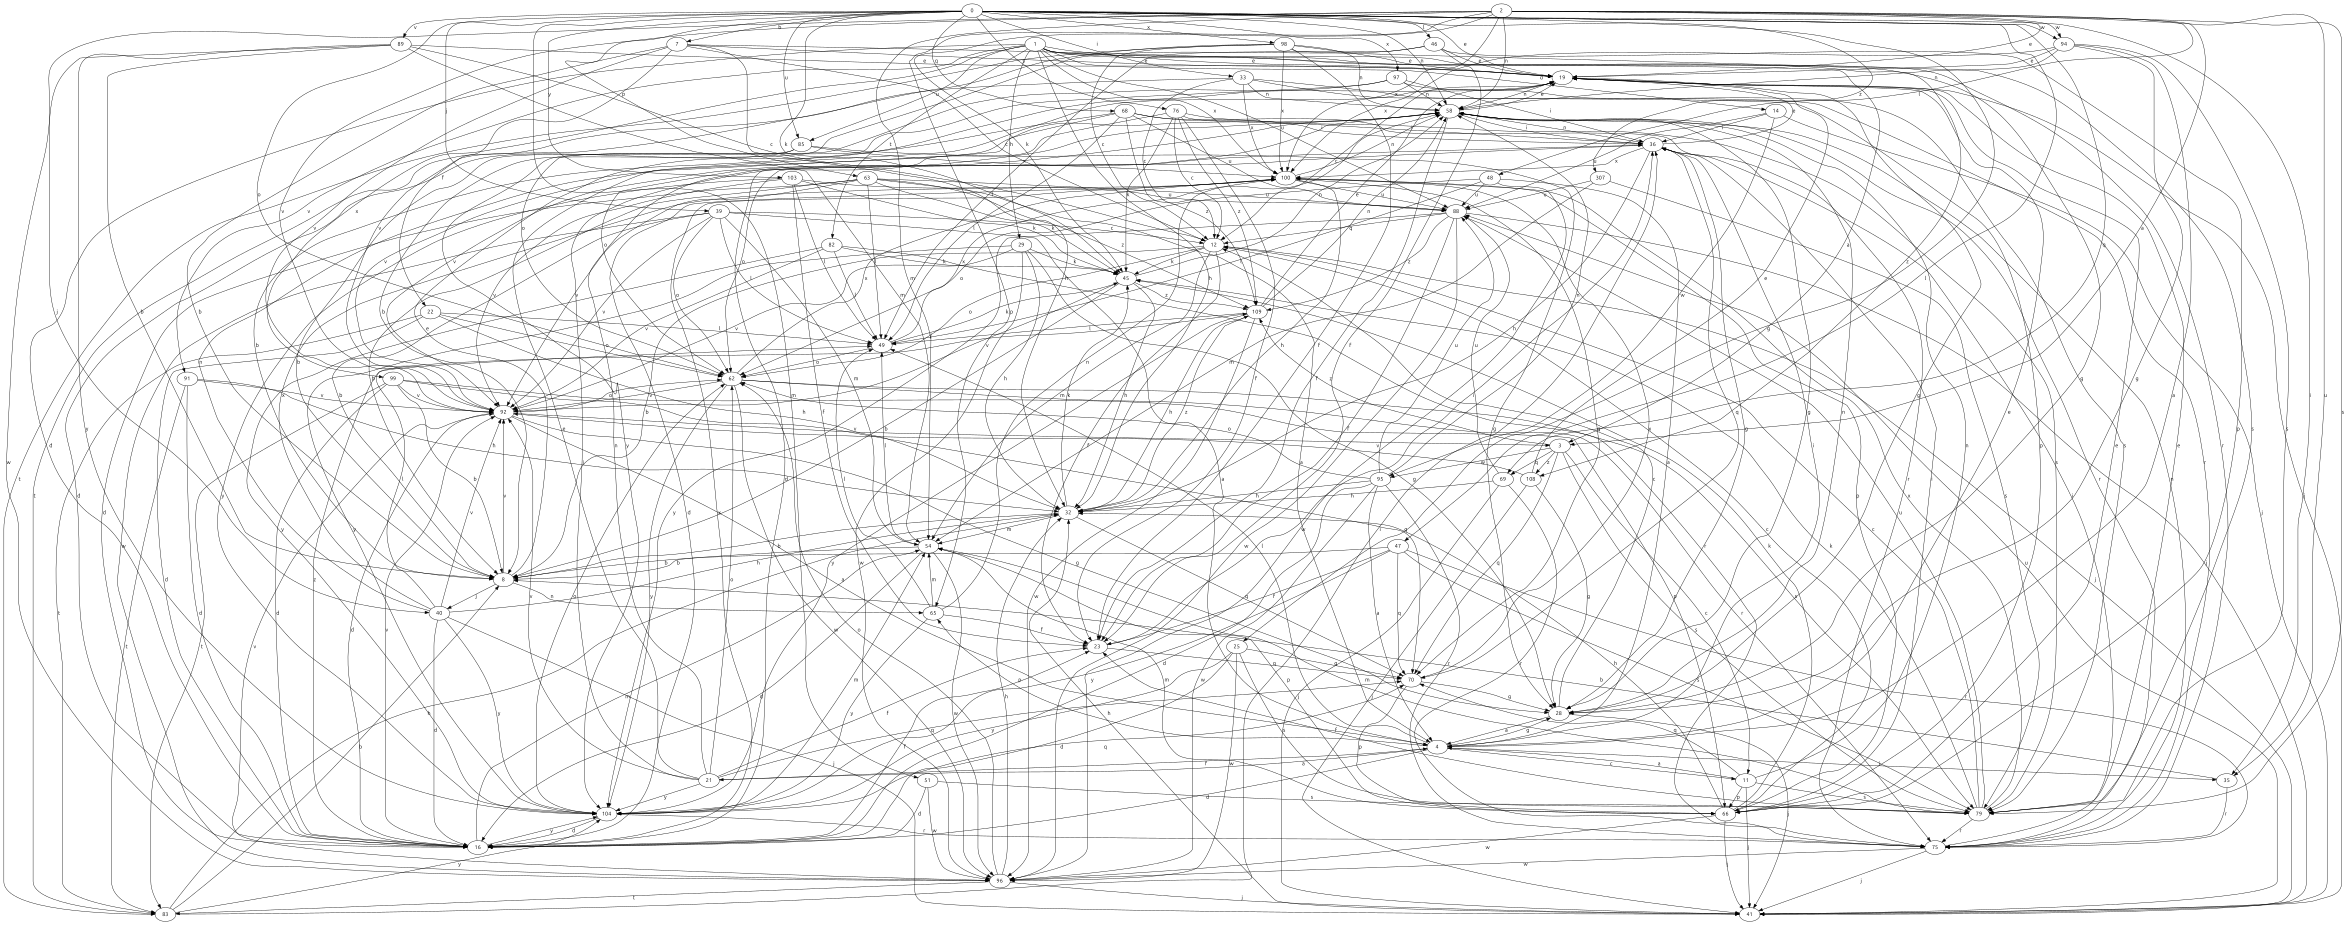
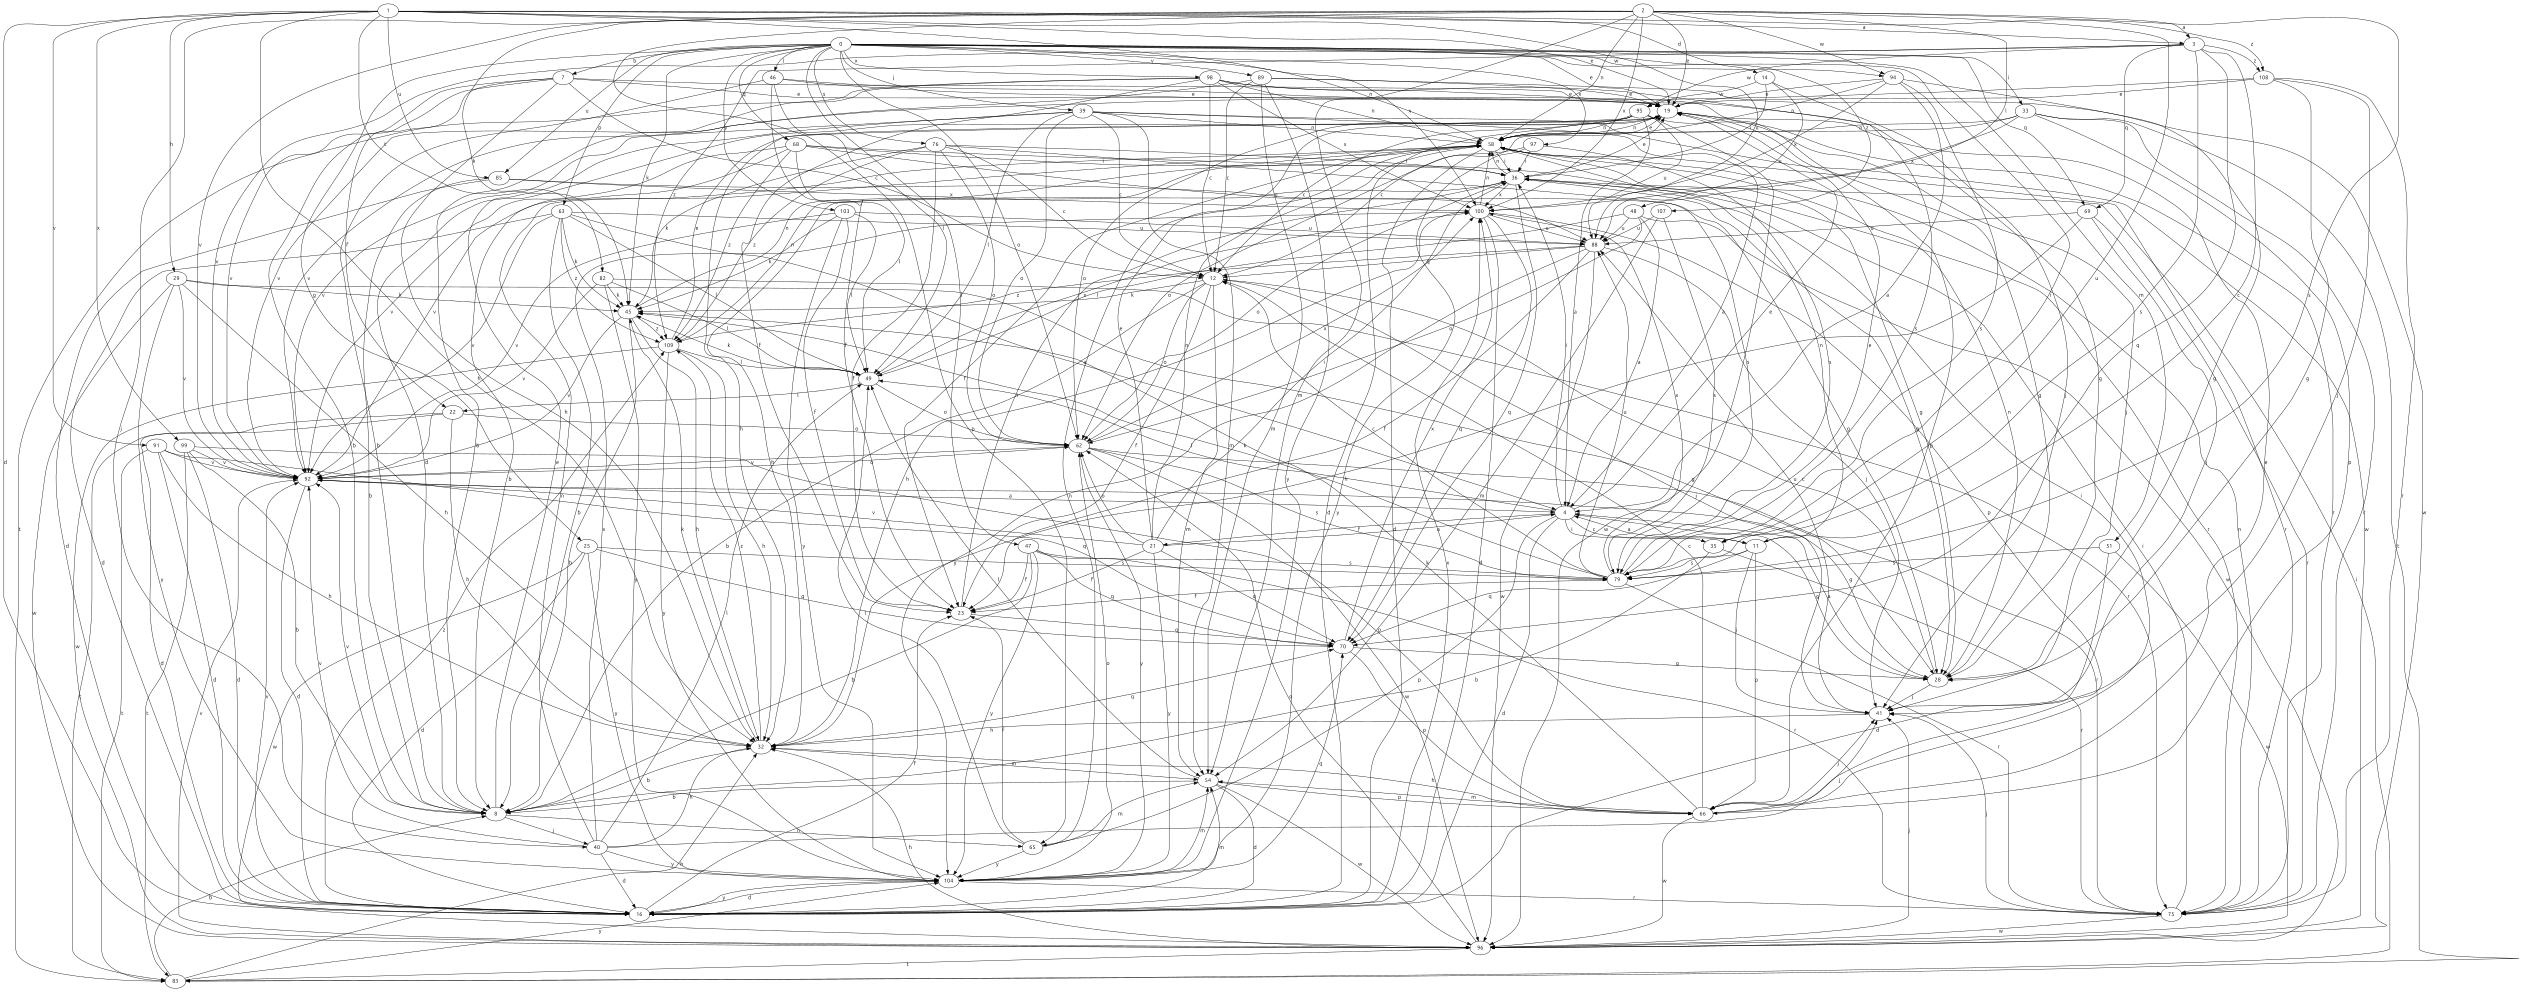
edge "97" -> "58": now "39" -> "58"
edge "1" -> "75": now "108" -> "75"
node "307": label "307" -> "107"
edge "22" -> "49": reversed
edge "39" -> "8": label "b" -> "d"
edge "92" -> "3": reversed
edge "99" -> "70": now "91" -> "70"
edge "79" -> "54": removed, label "m"
